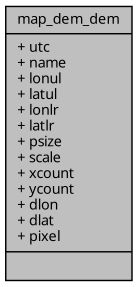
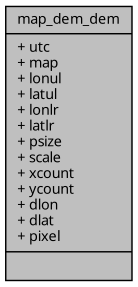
node "map_dem_dem": text "+ name" -> "+ map"
